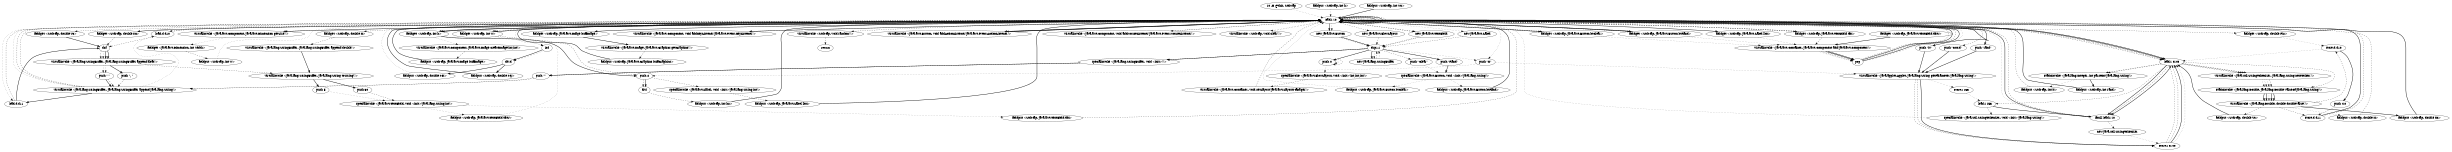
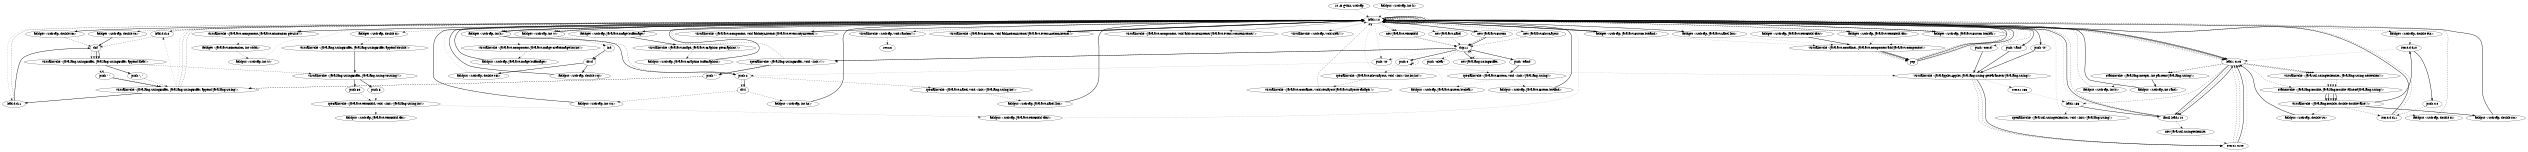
edge "virtualinvoke <java.lang.Double: double doubleValue()>" -> "store.d d10": style dashed -> bold
edge "div.i" -> "fieldput <StdMap: int w2>": added
edge "fieldput <StdMap: java.awt.TextField tfK>" -> "load.r r0": now "specialinvoke <java.lang.StringBuffer: void <init>()>" -> "load.r r0"
